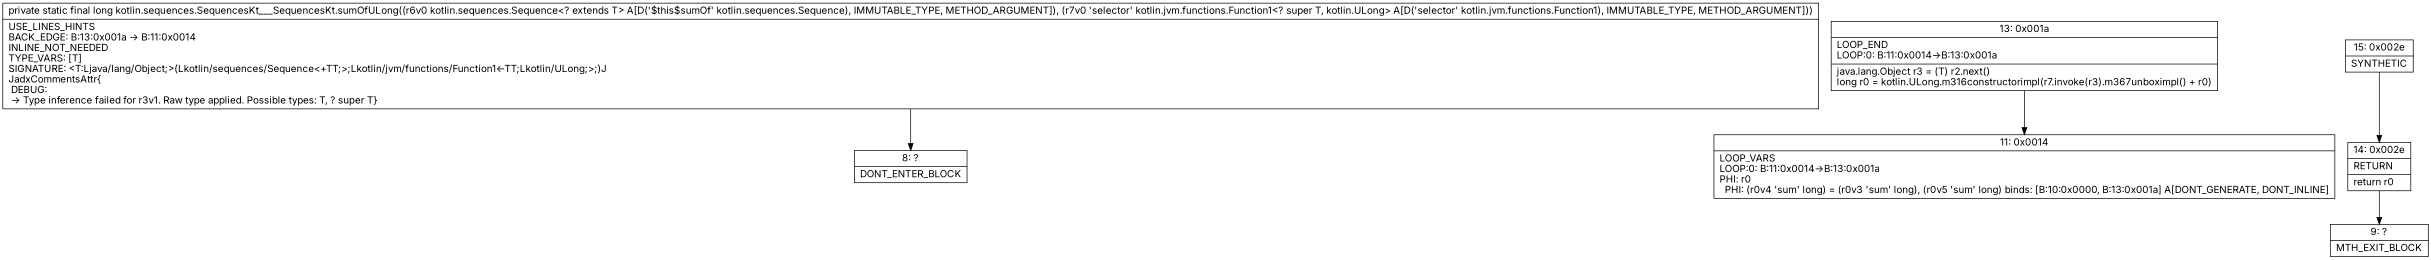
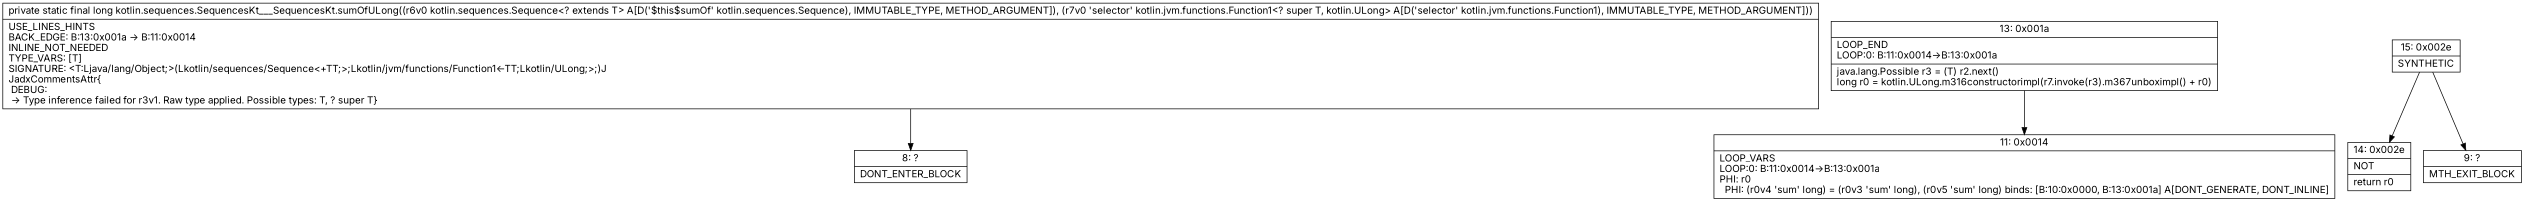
node "13: 0x001a": text "java.lang.Object r3 = (T) r2.next()" -> "java.lang.Possible r3 = (T) r2.next()"
node "14: 0x002e": text "RETURN" -> "NOT"
edge "14: 0x002e" -> "9: ?": now "15: 0x002e" -> "9: ?"
